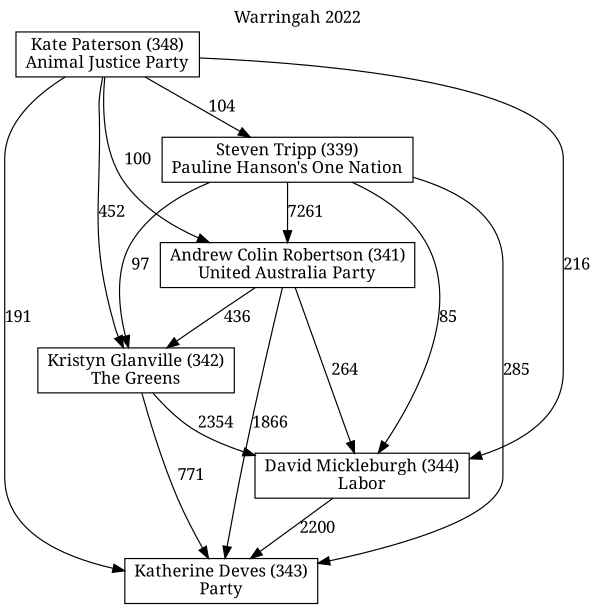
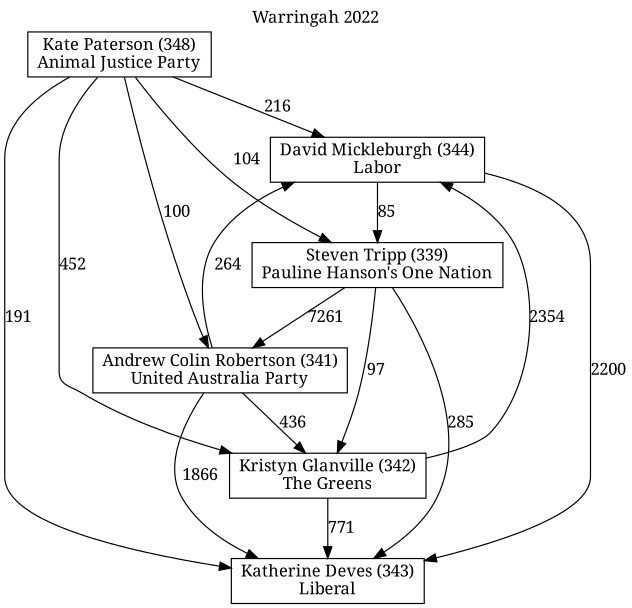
edge "Steven Tripp (339) Pauline Hanson's One Nation" -> "David Mickleburgh (344) Labor": reversed
node "Katherine Deves (343) Party": label "Katherine Deves (343) Party" -> "Katherine Deves (343) Liberal"
